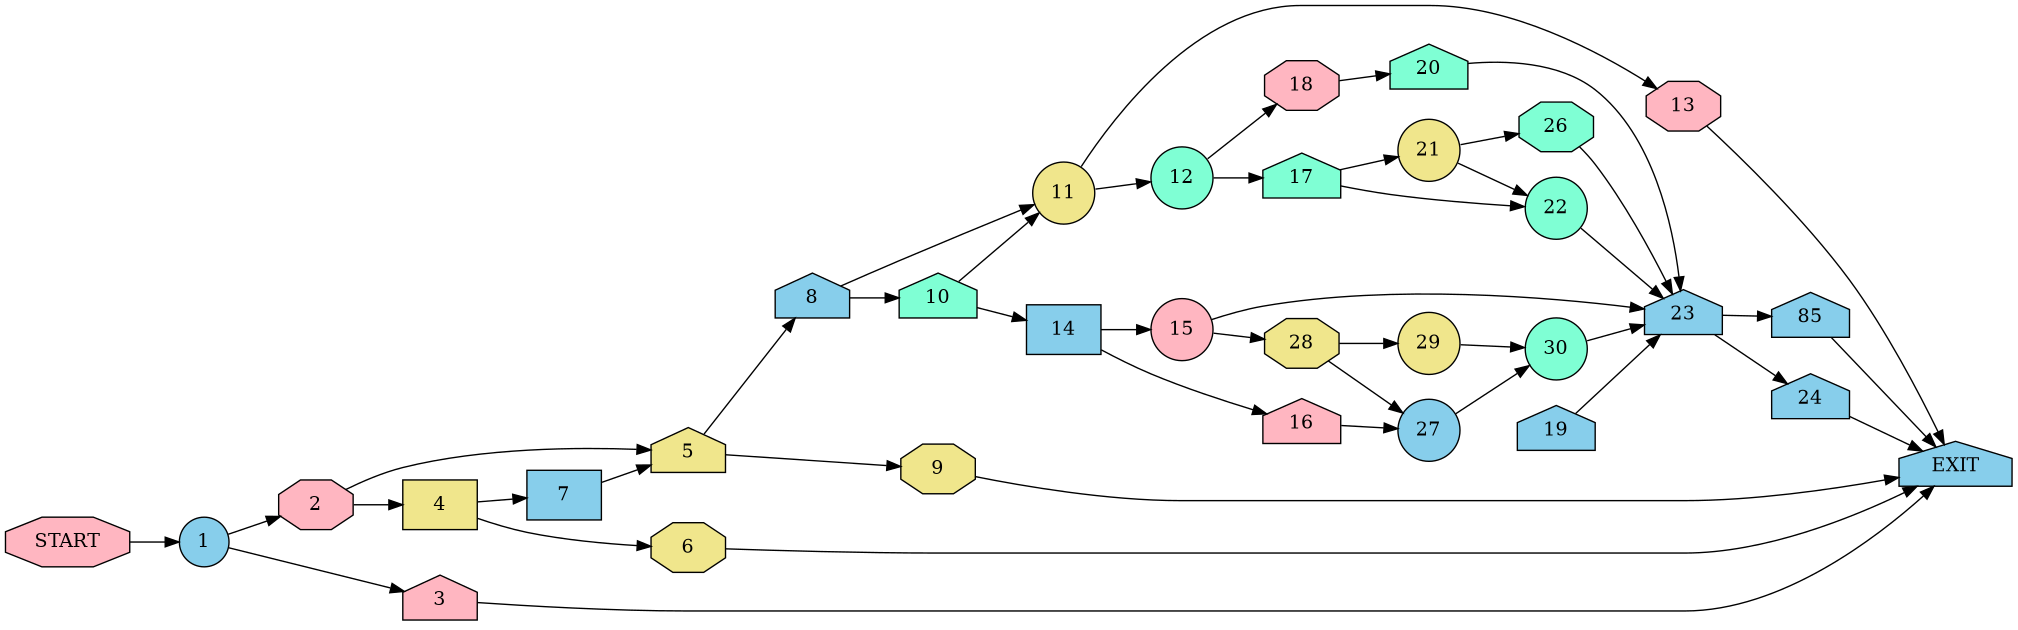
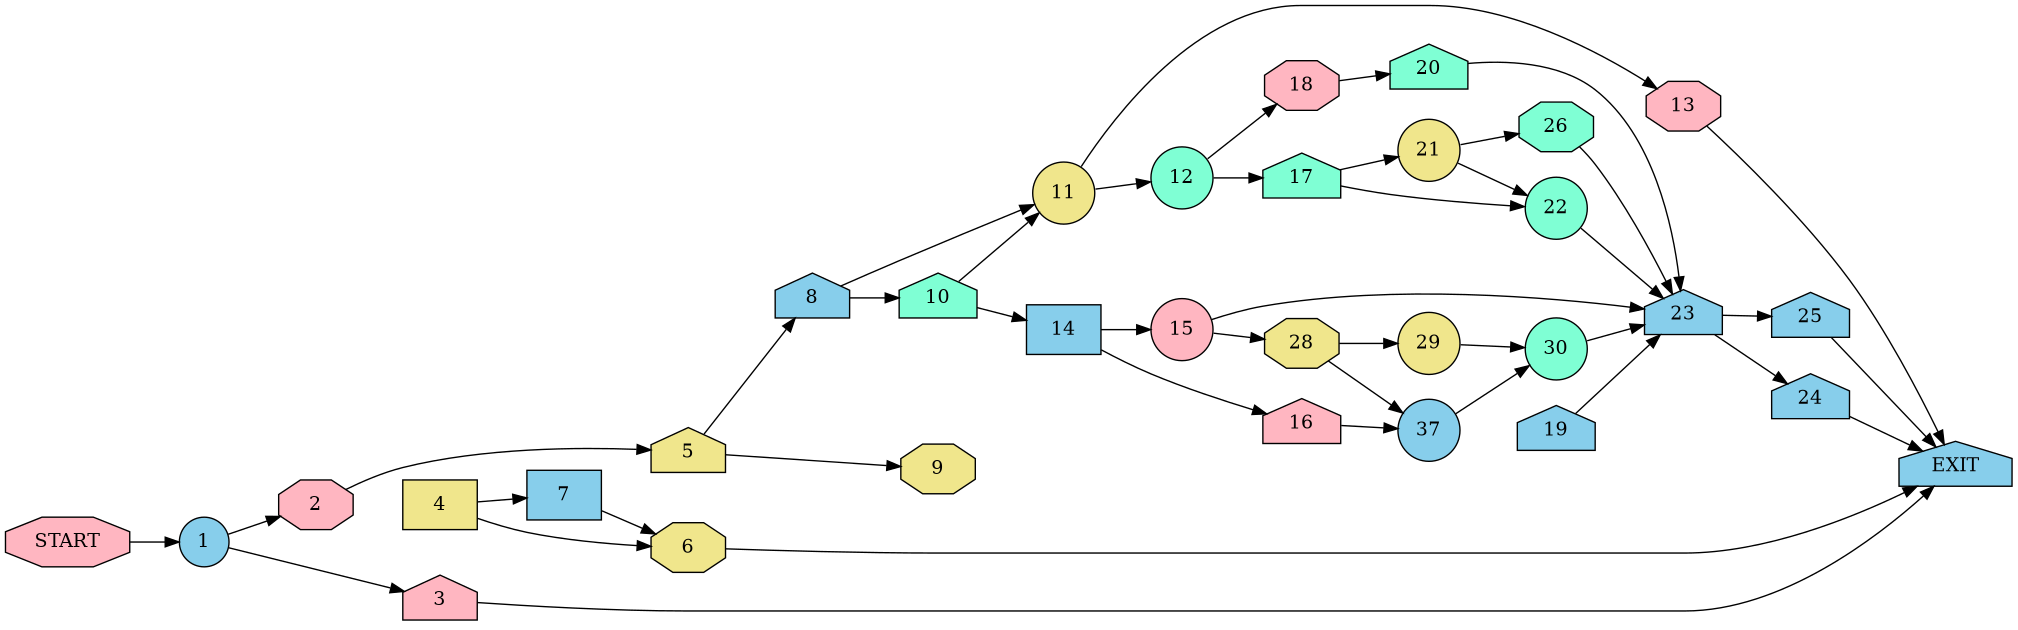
node "85": label "85" -> "25"
node "27": label "27" -> "37"
edge "7" -> "5": now "7" -> "6"
edge "9" -> "EXIT": removed
edge "2" -> "4": removed
